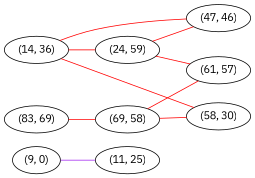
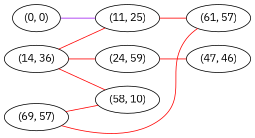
edge "(47, 46)" -- "(14, 36)": now "(11, 25)" -- "(14, 36)"
edge "(24, 59)" -- "(61, 57)": now "(11, 25)" -- "(61, 57)"
node "(58, 30)": label "(58, 30)" -> "(58, 10)"
node "(83, 69)": removed
node "(69, 58)": label "(69, 58)" -> "(69, 57)"
node "(9, 0)": label "(9, 0)" -> "(0, 0)"
